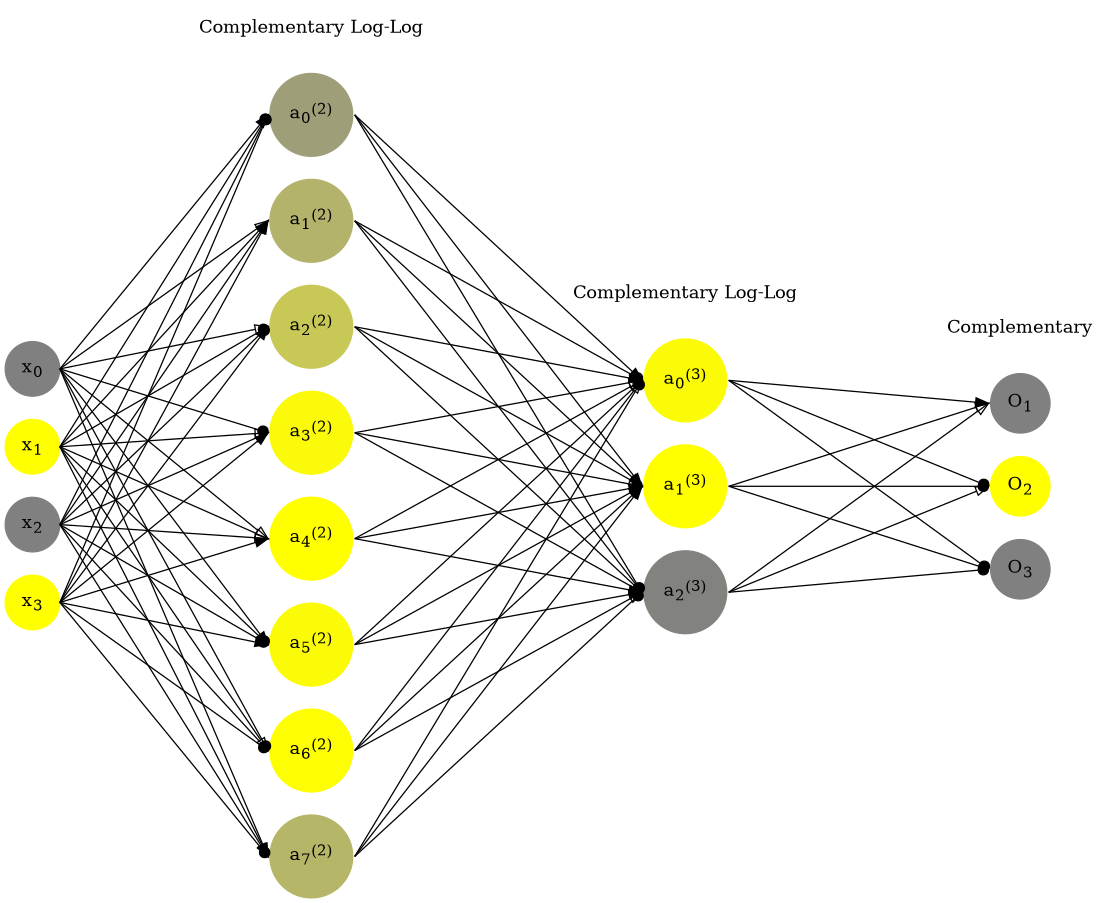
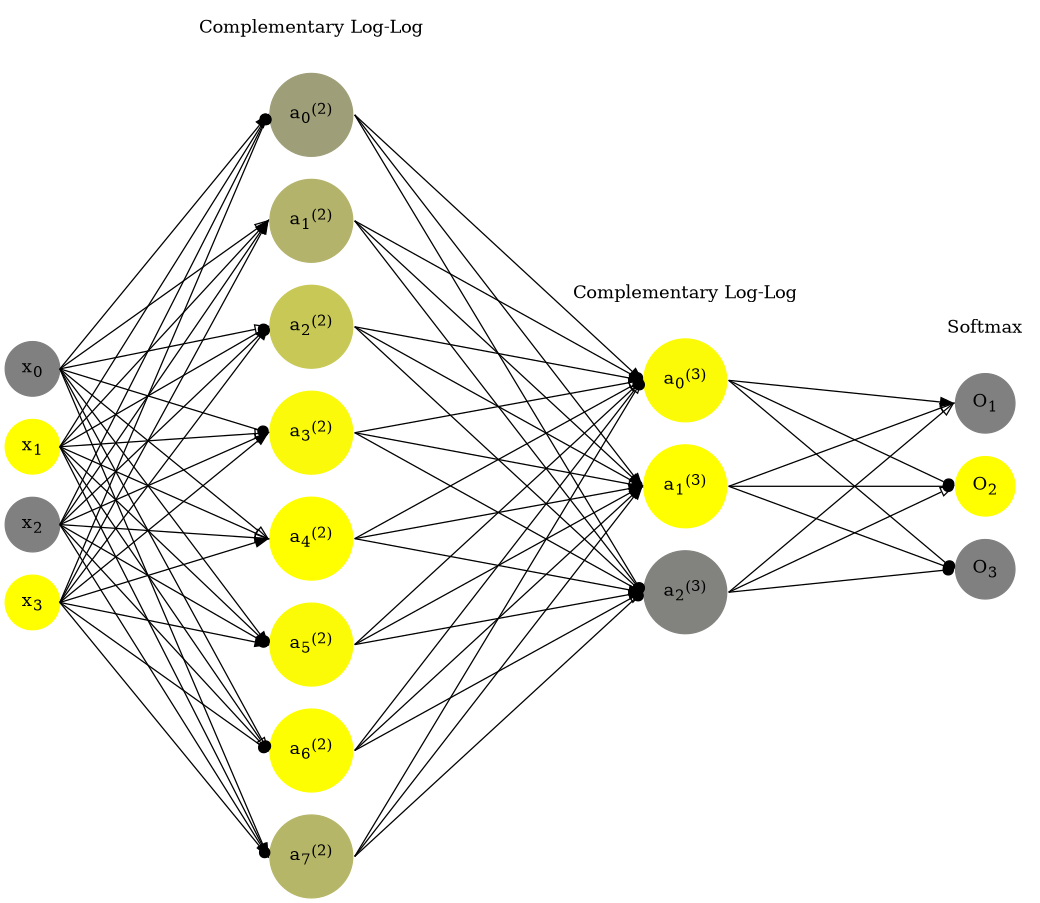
node "Complementary": label "Complementary" -> "Softmax"
